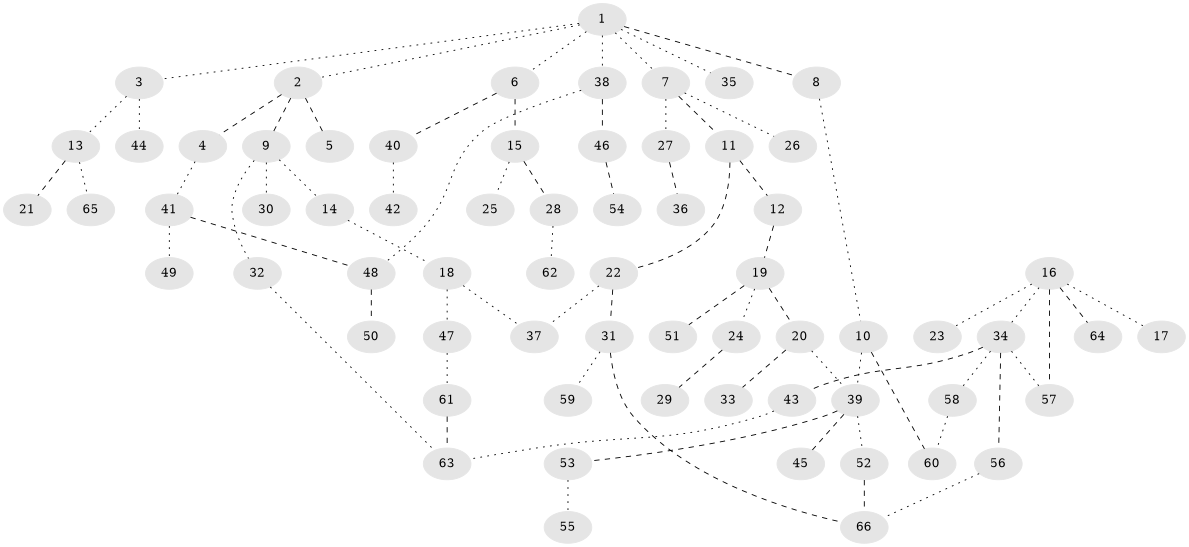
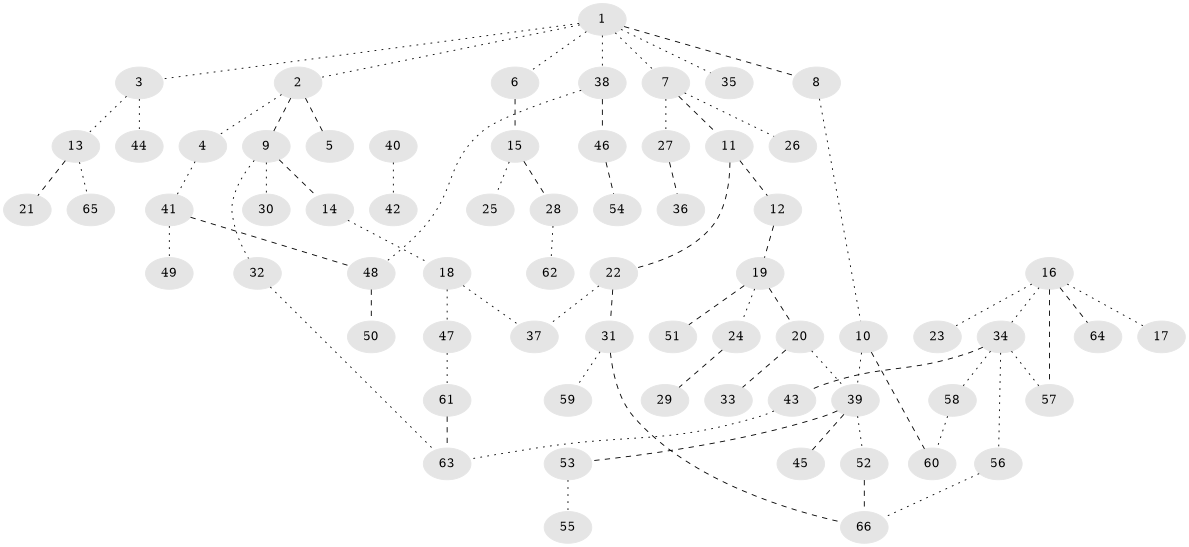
edge "2" -- "4": style dashed -> dotted
edge "6" -- "40": removed
edge "9" -- "14": style dotted -> dashed
edge "34" -- "56": style dashed -> dotted
